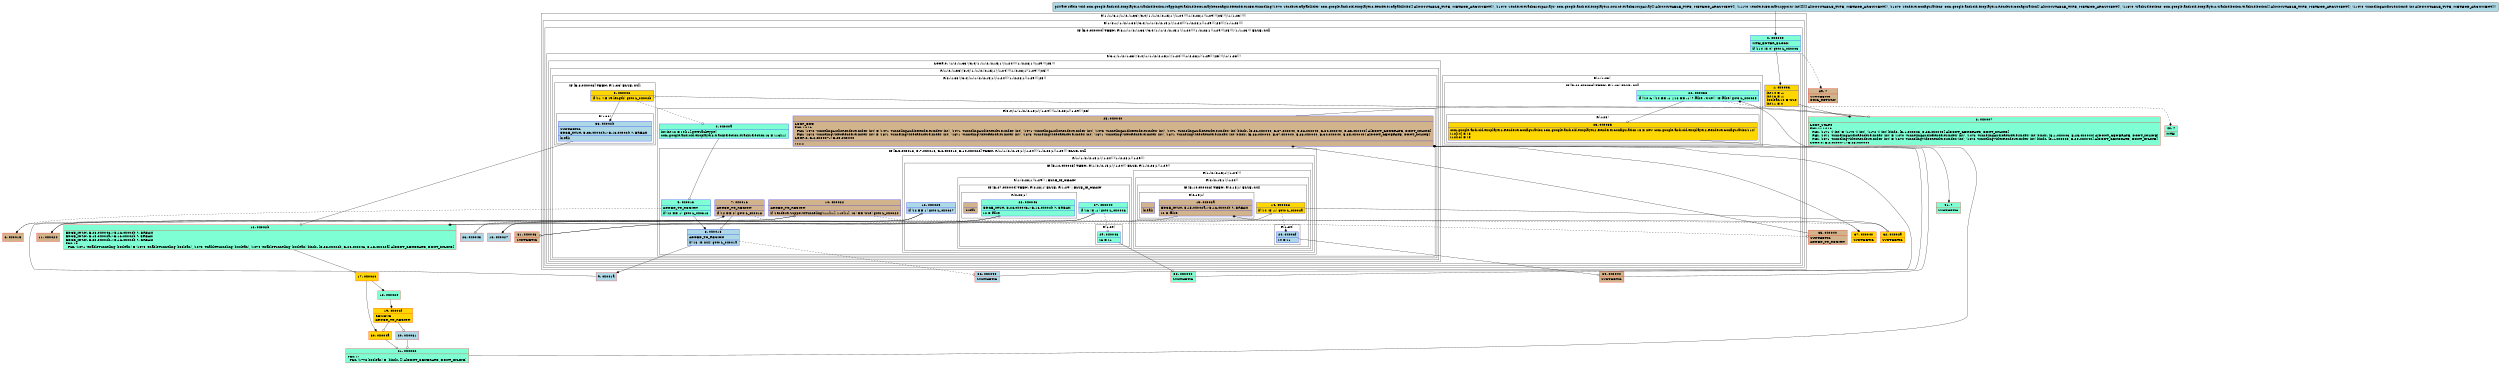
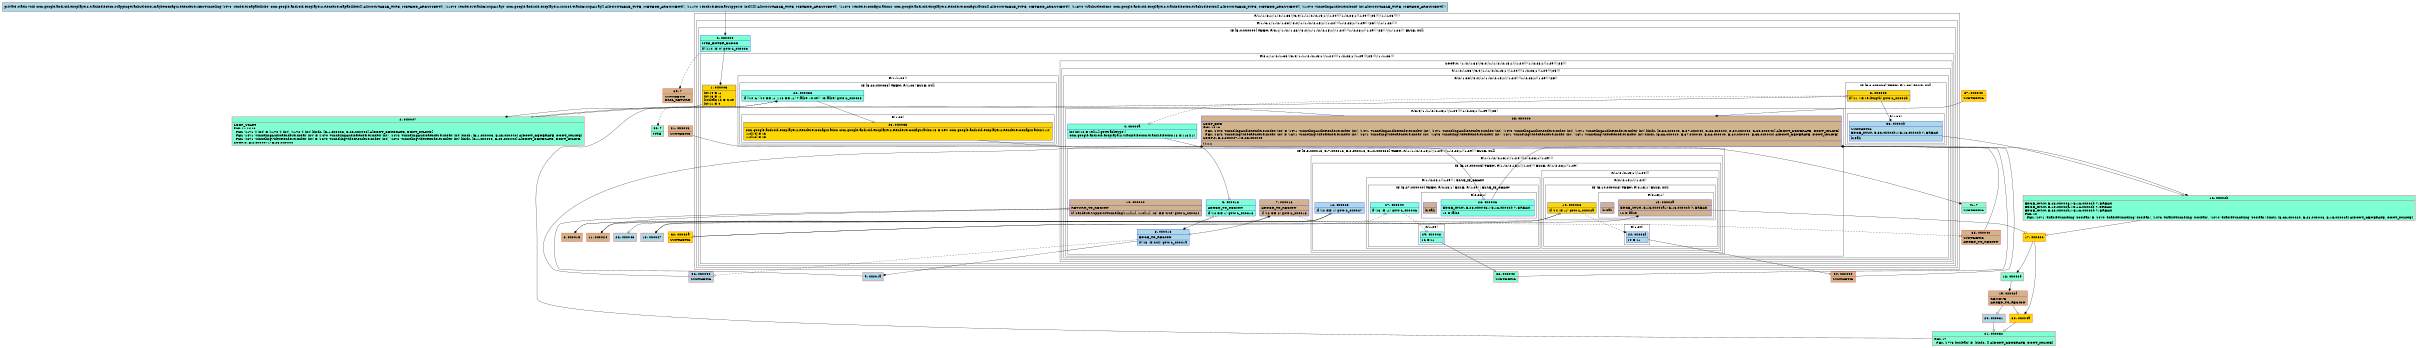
node "10: 0x0022": text "ADDED_TO_REGION" -> "RETURN_TO_REGION"
edge "26: 0x0043" -> "27: 0x0044": style solid -> dashed
edge "10: 0x0022" -> "37: 0x0040": removed
edge "15: 0x002a" -> "16: 0x002b": now "15: 0x002a" -> "17: 0x002c"
edge "27: 0x0044" -> "31: 0x0046": removed
node "8: 0x0018": text "ADDED_TO_REGION" -> "EDGE_TO_REGION"
node "19: 0x002f": fillcolor gold -> tan
